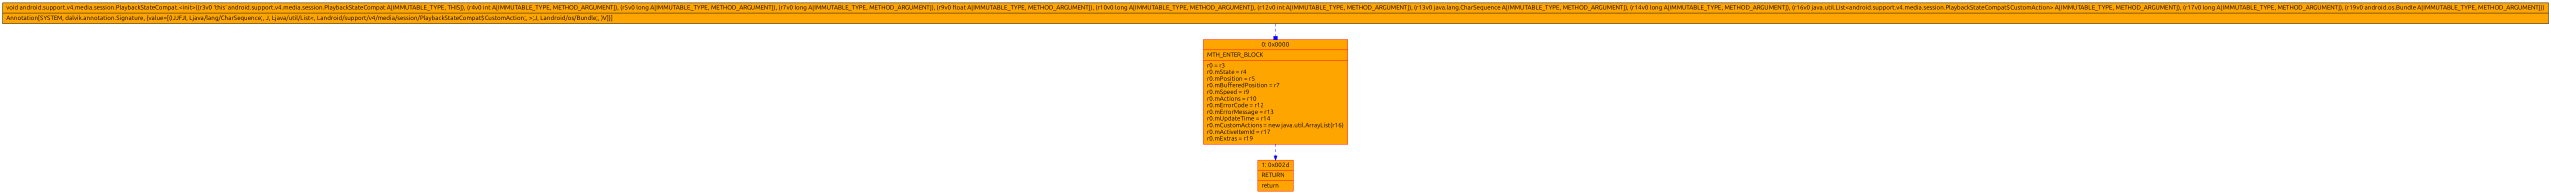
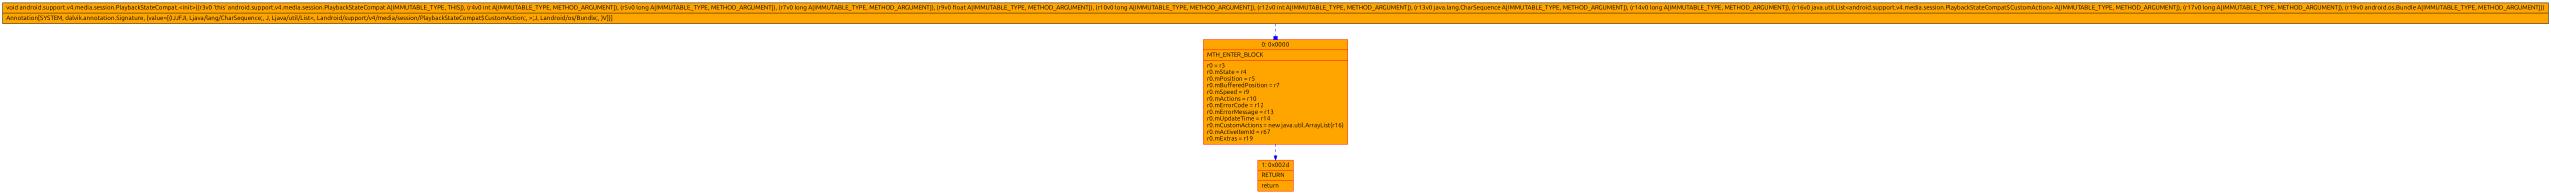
node "0: 0x0000": text "r0.mActiveItemId = r17" -> "r0.mActiveItemId = r67"
